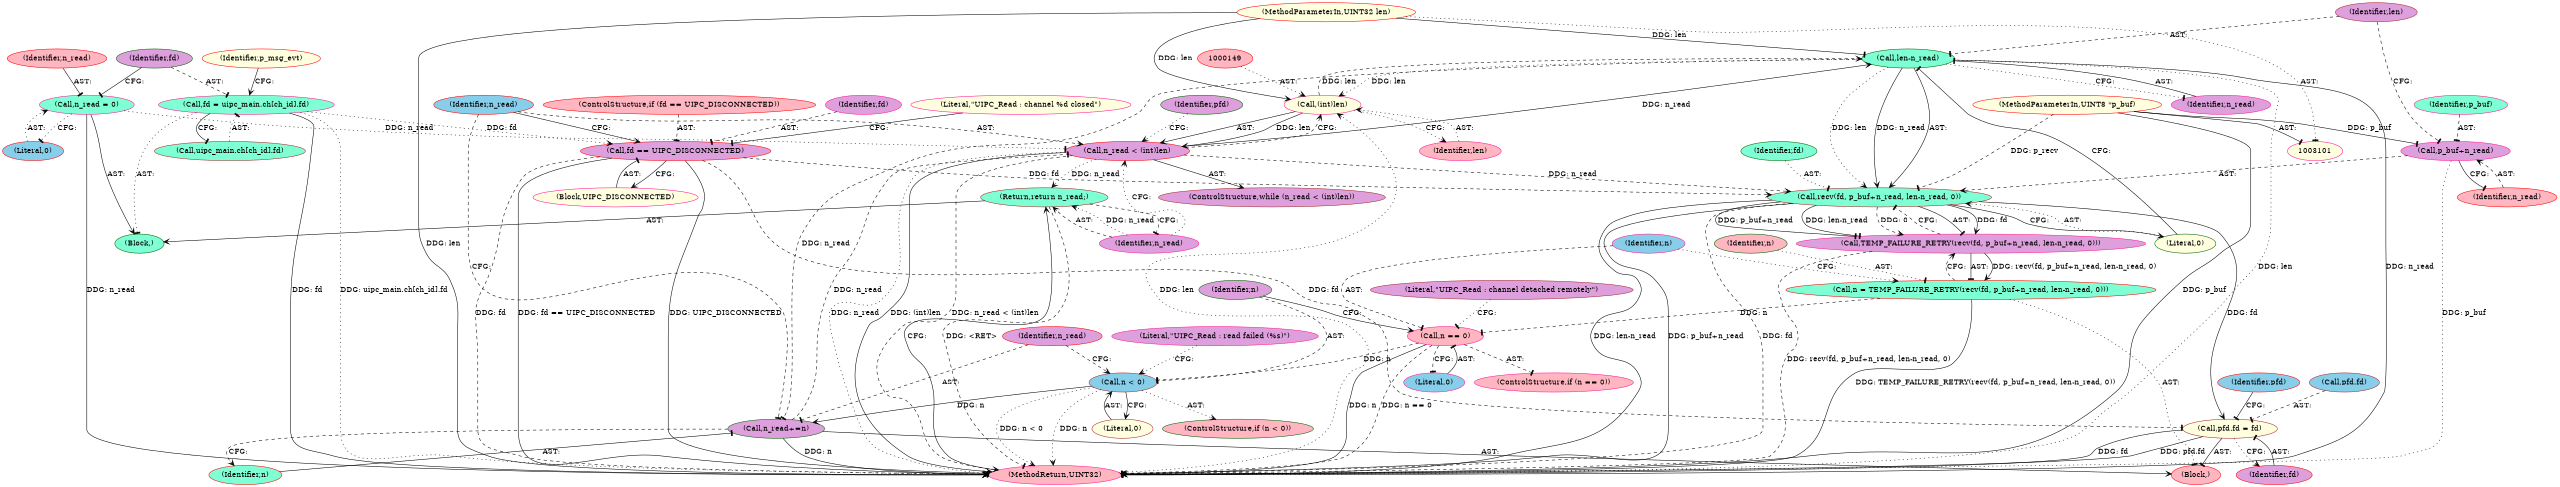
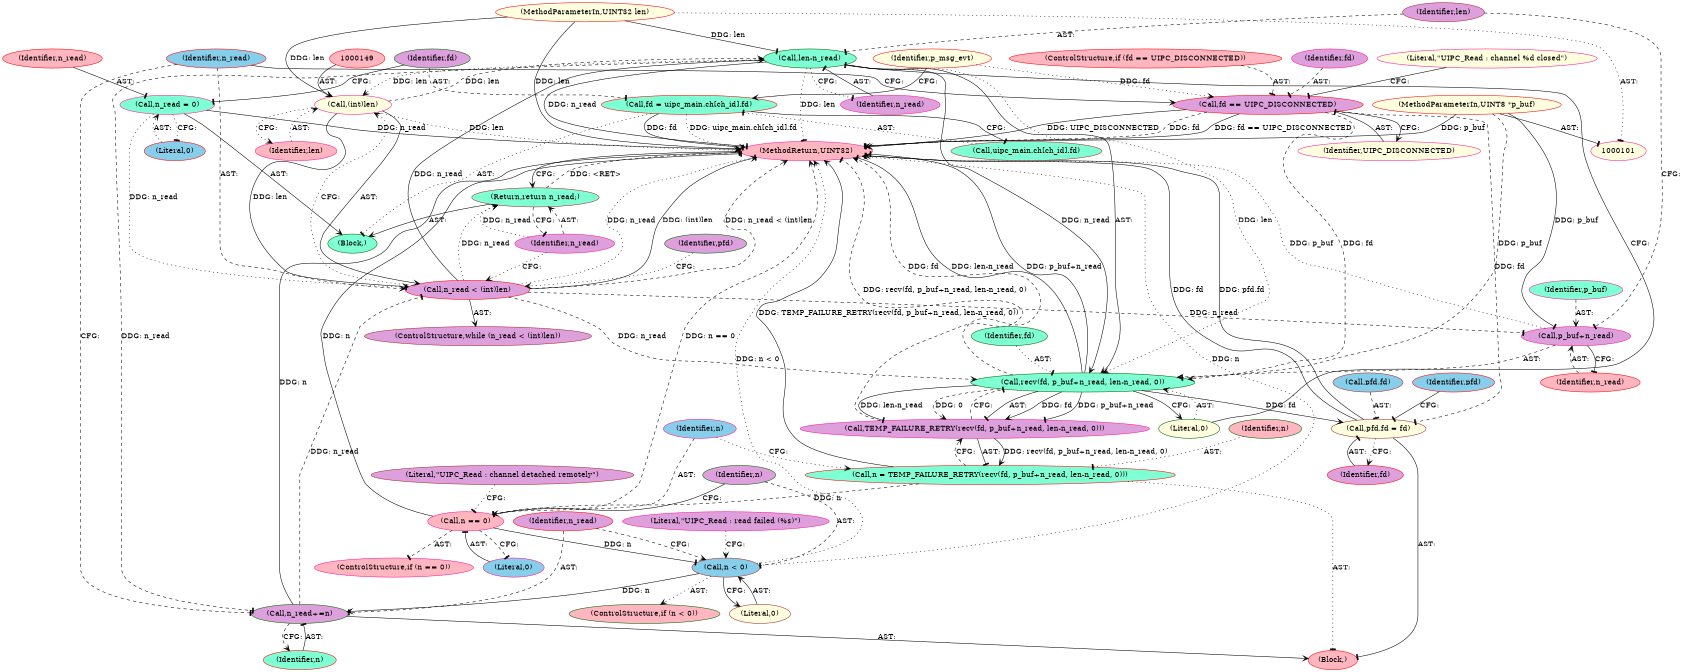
edge "1000149" -> "(Call,(int)len)": style dotted -> solid
node "(Call,fd = uipc_main.ch[ch_id].fd)": color deeppink -> red
edge "(Identifier,p_buf)" -> "(Call,p_buf+n_read)": arrowhead tee -> vee
edge "(Call,fd = uipc_main.ch[ch_id].fd)" -> "(Call,fd == UIPC_DISCONNECTED)": now "(Identifier,p_msg_evt)" -> "(Call,fd == UIPC_DISCONNECTED)"
edge "(Call,n_read < (int)len)" -> "(Call,(int)len)": style dashed -> dotted
edge "(MethodParameterIn,UINT8 *p_buf)" -> "(Call,recv(fd, p_buf+n_read, len-n_read, 0))": label "DDG: p_recv" -> "DDG: p_buf"
node "1003101": label "1003101" -> "1000101"
node "(Block,UIPC_DISCONNECTED)": label "(Block,UIPC_DISCONNECTED)" -> "(Identifier,UIPC_DISCONNECTED)"
node "(Call,recv(fd, p_buf+n_read, len-n_read, 0))": color brown -> darkgreen
edge "(Call,n_read < (int)len)" -> "(Call,p_buf+n_read)": added, label "DDG: n_read"
edge "(MethodReturn,UINT32)" -> "(Call,(int)len)": reversed
edge "(Call,n == 0)" -> "(Call,n < 0)": style dashed -> solid
